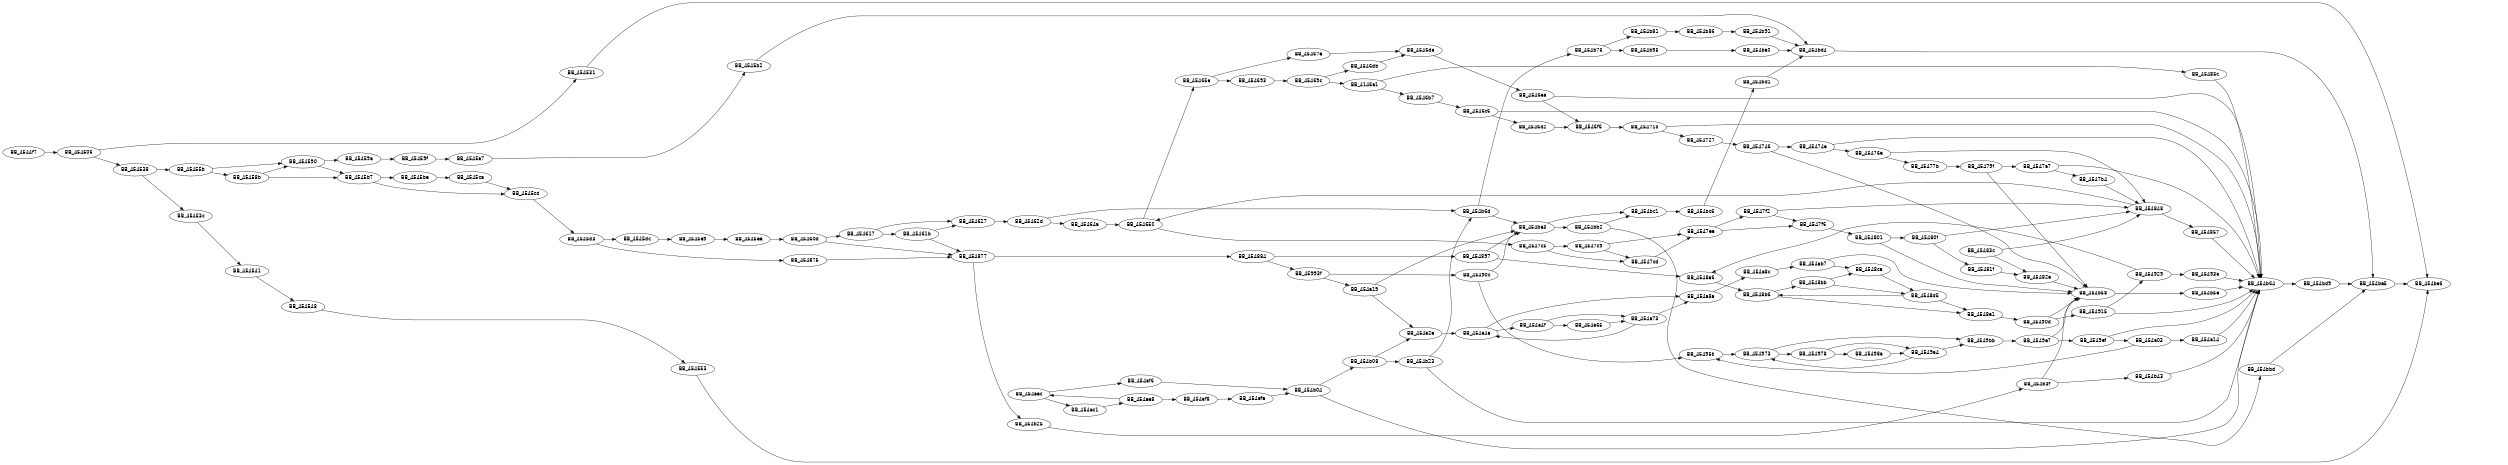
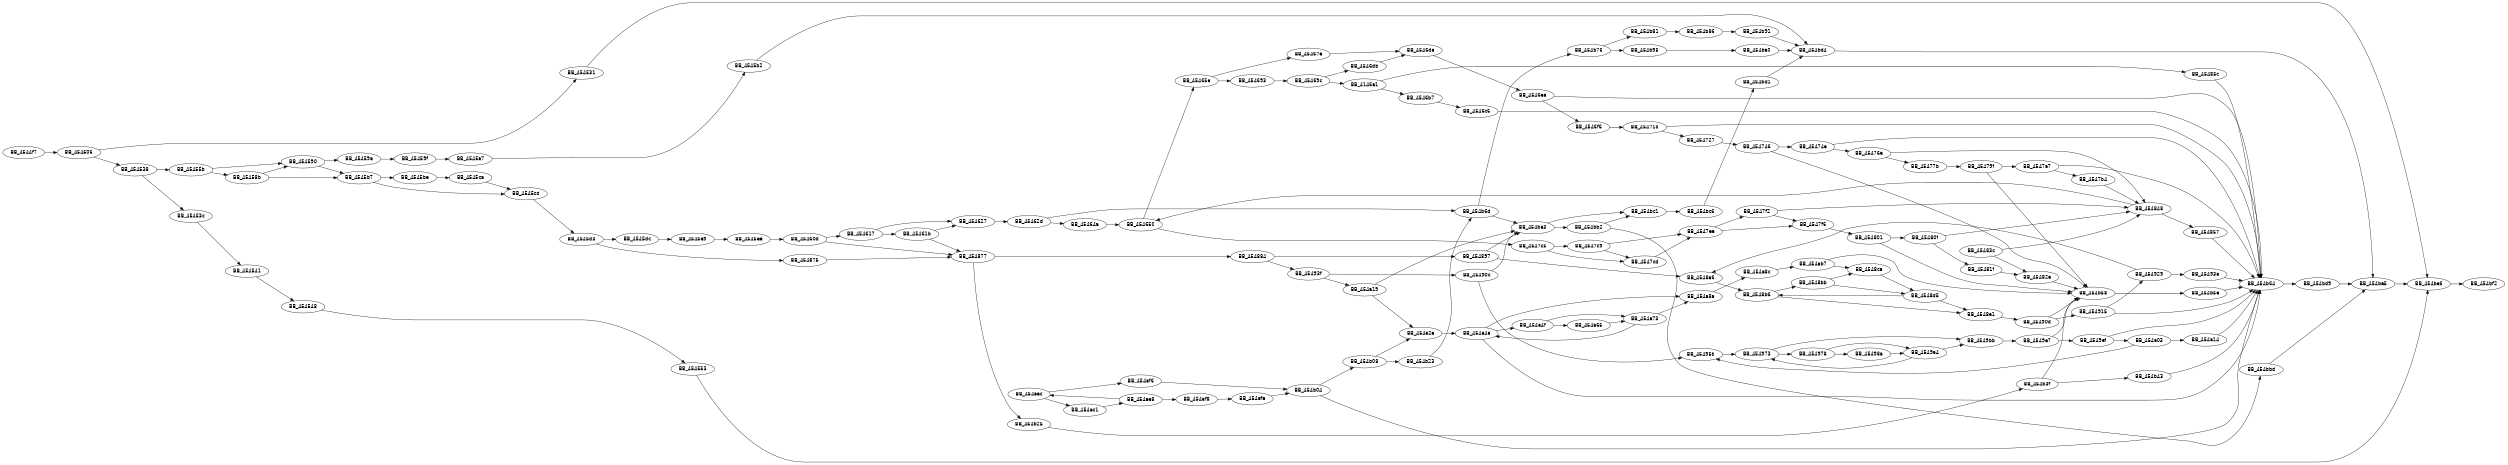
node "BB_4546d2": removed
node "BB_45993f": label "BB_45993f" -> "BB_45493f"
node "BB_454bf2": added
edge "BB_454b23" -> "BB_454b64": now "BB_454a4a" -> "BB_454b64"
